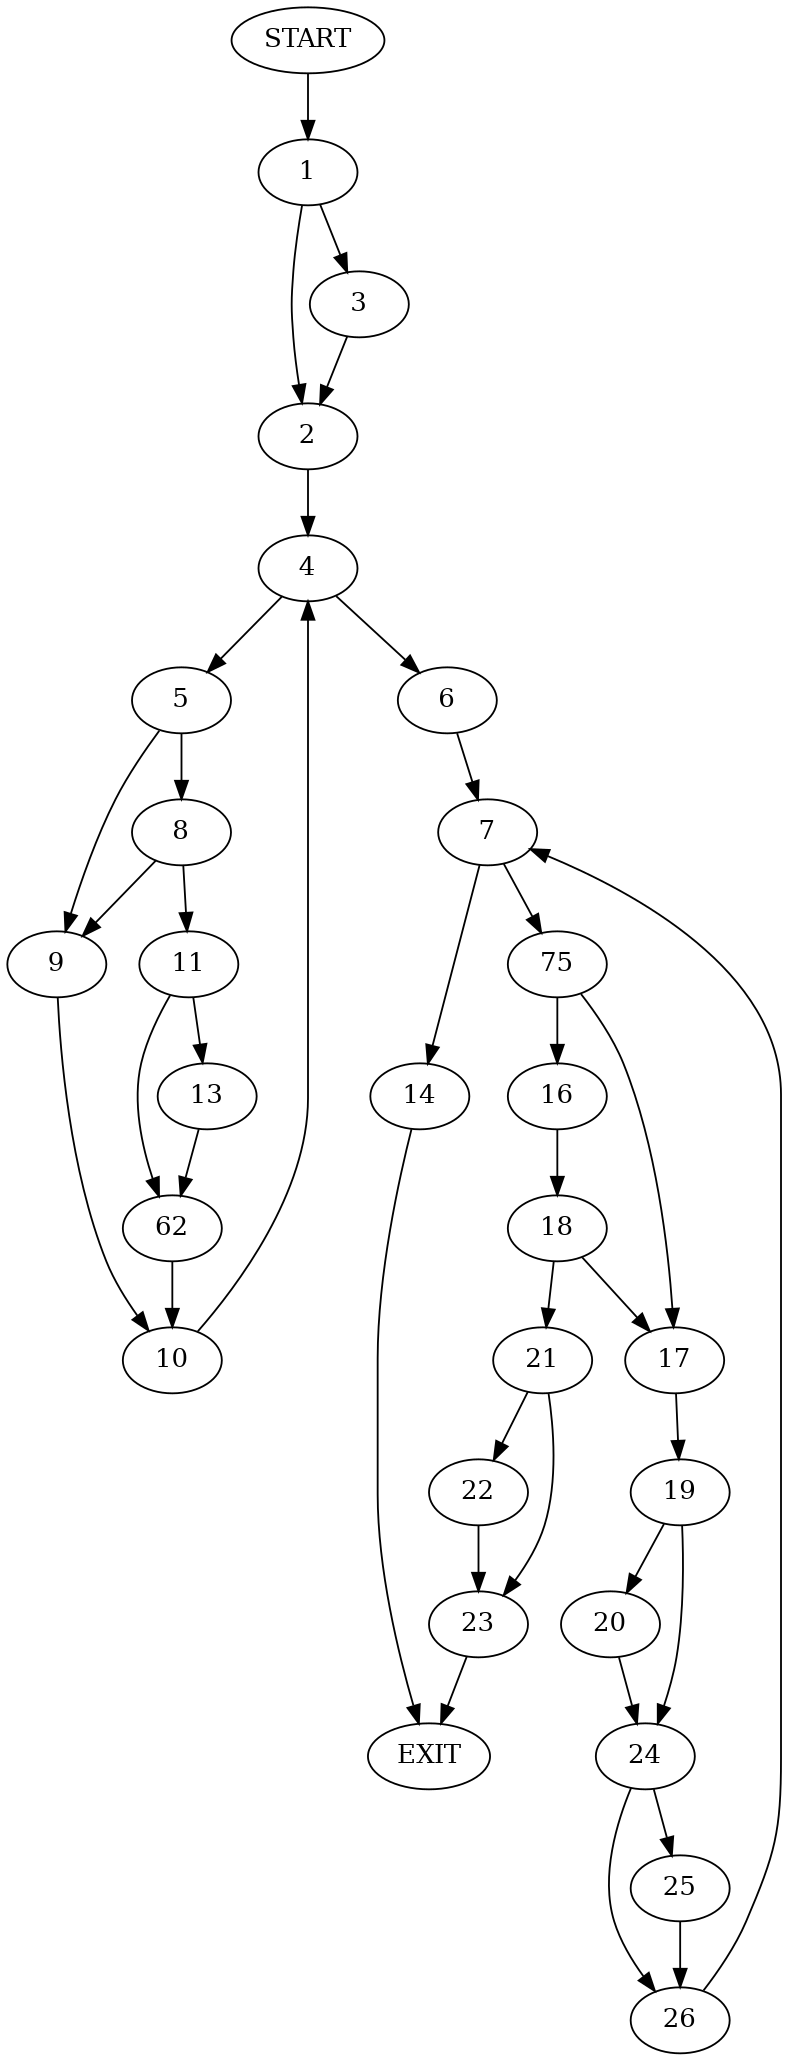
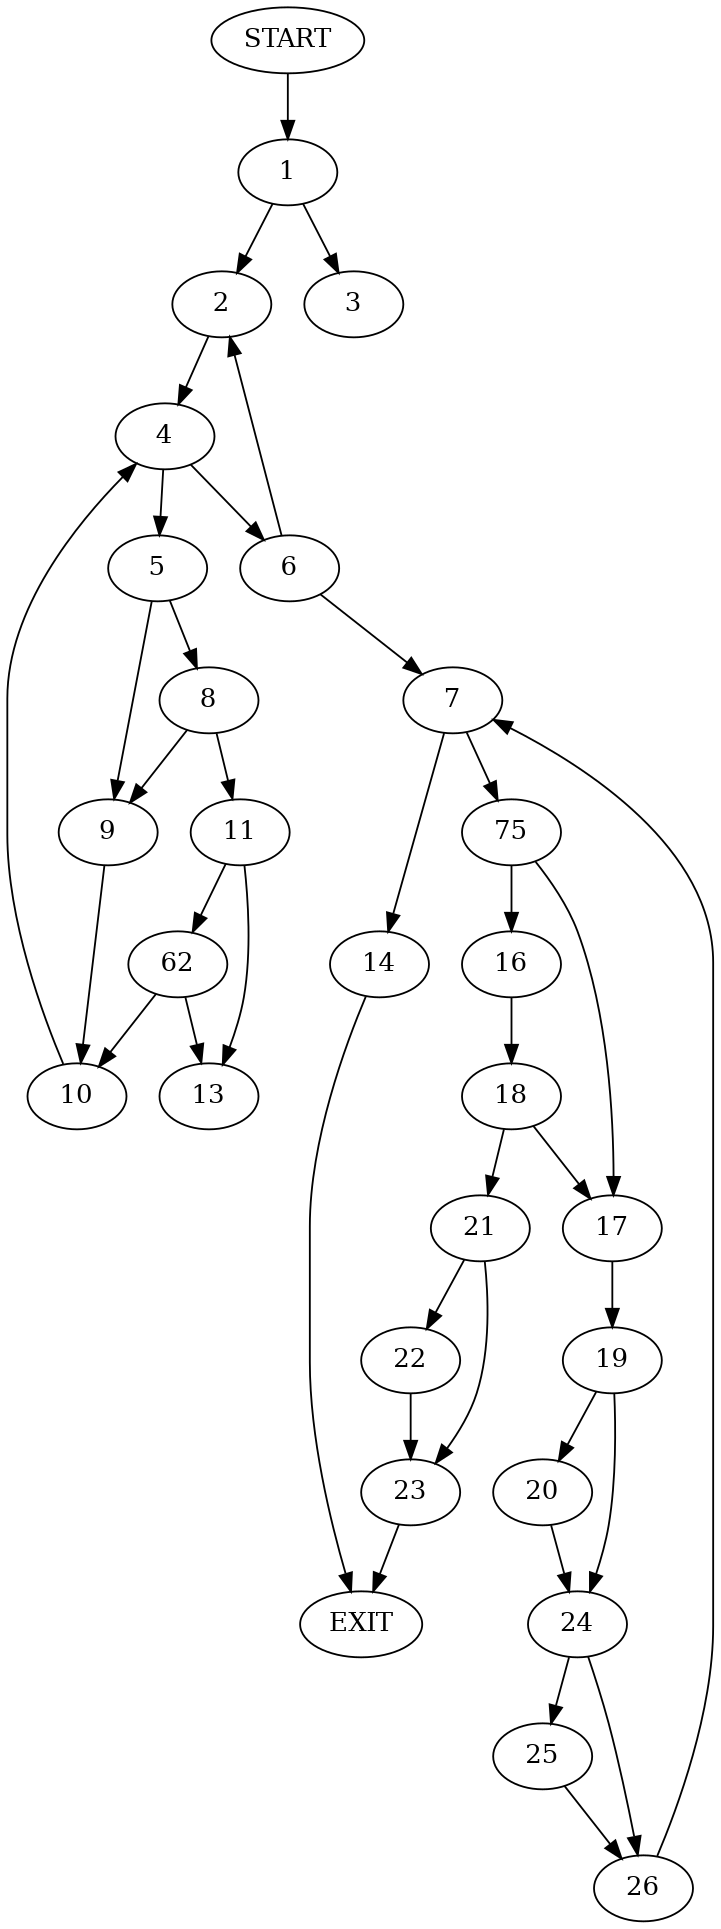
edge "3" -> "2": now "6" -> "2"
edge "13" -> "62": reversed
